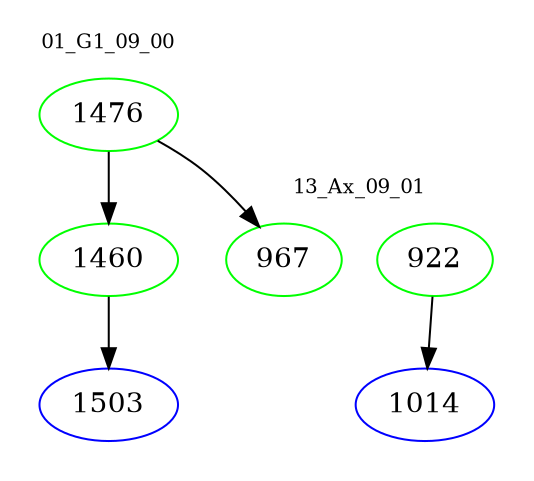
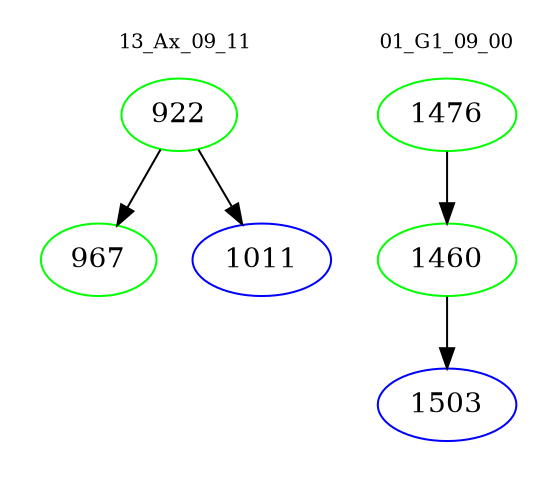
edge "1476" -> "967": now "922" -> "967"
cluster "13_Ax_09_01": label "13_Ax_09_01" -> "13_Ax_09_11"
node "1014": label "1014" -> "1011"
